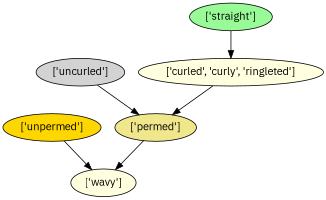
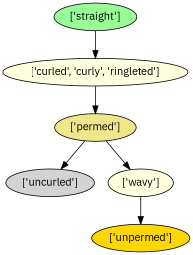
edge "['uncurled']" -> "['permed']": reversed
edge "['unpermed']" -> "['wavy']": reversed
